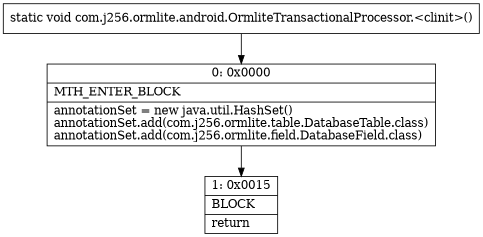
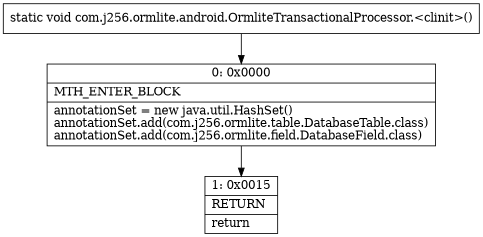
node "1: 0x0015": text "BLOCK" -> "RETURN"
